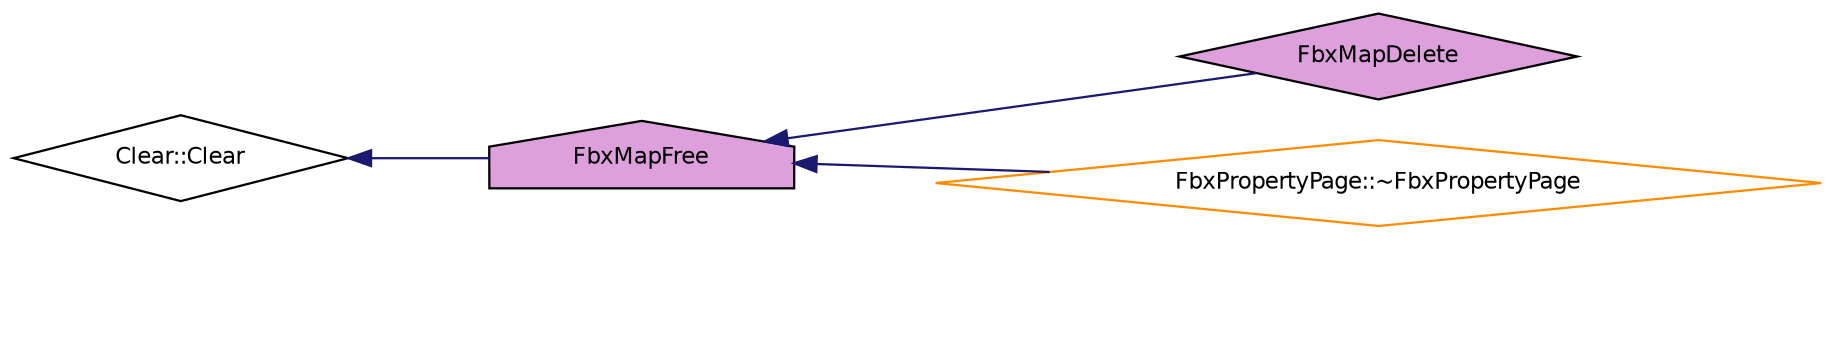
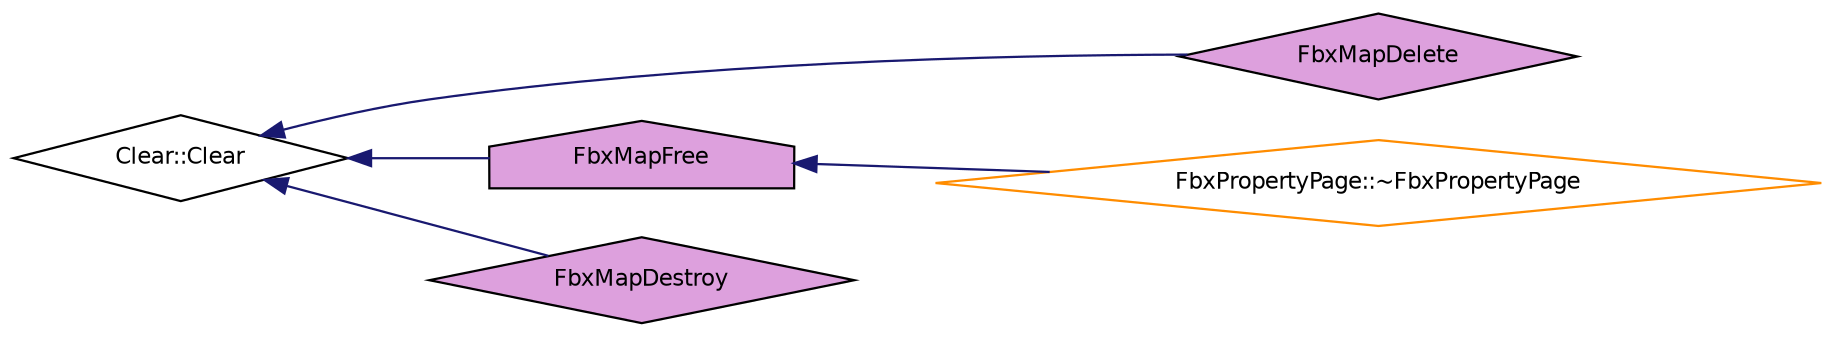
edge "FbxMapDelete" -> "FbxMapFree": now "FbxMapDelete" -> "Clear::Clear"
node "FbxMapDestroy": added
